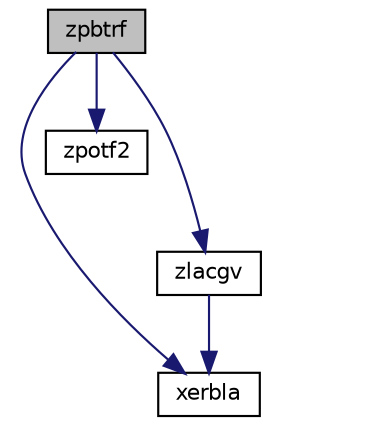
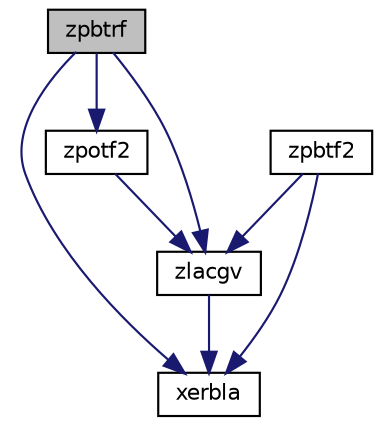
node "zpbtf2": added
edge "zpotf2" -> "zlacgv": added
